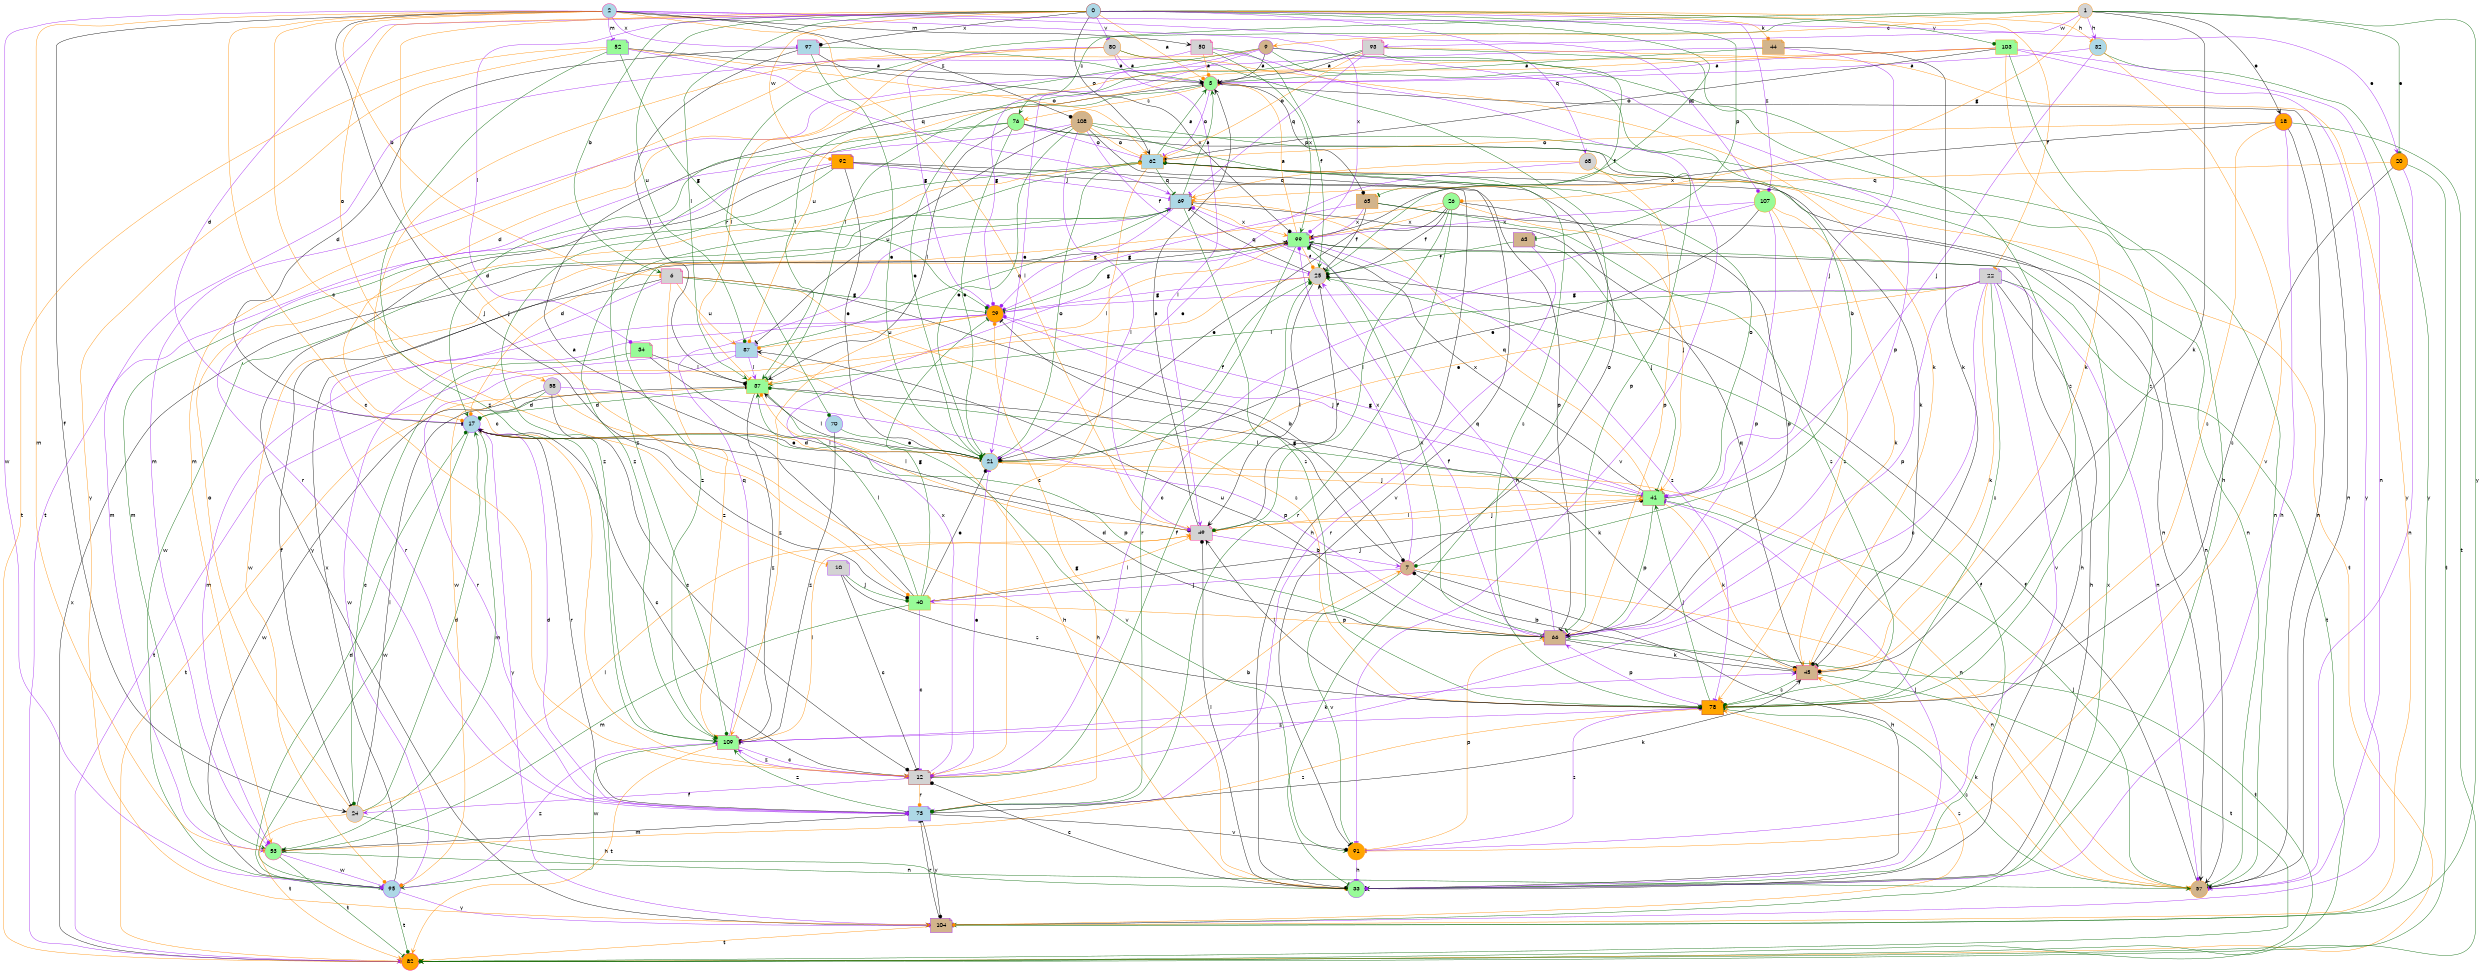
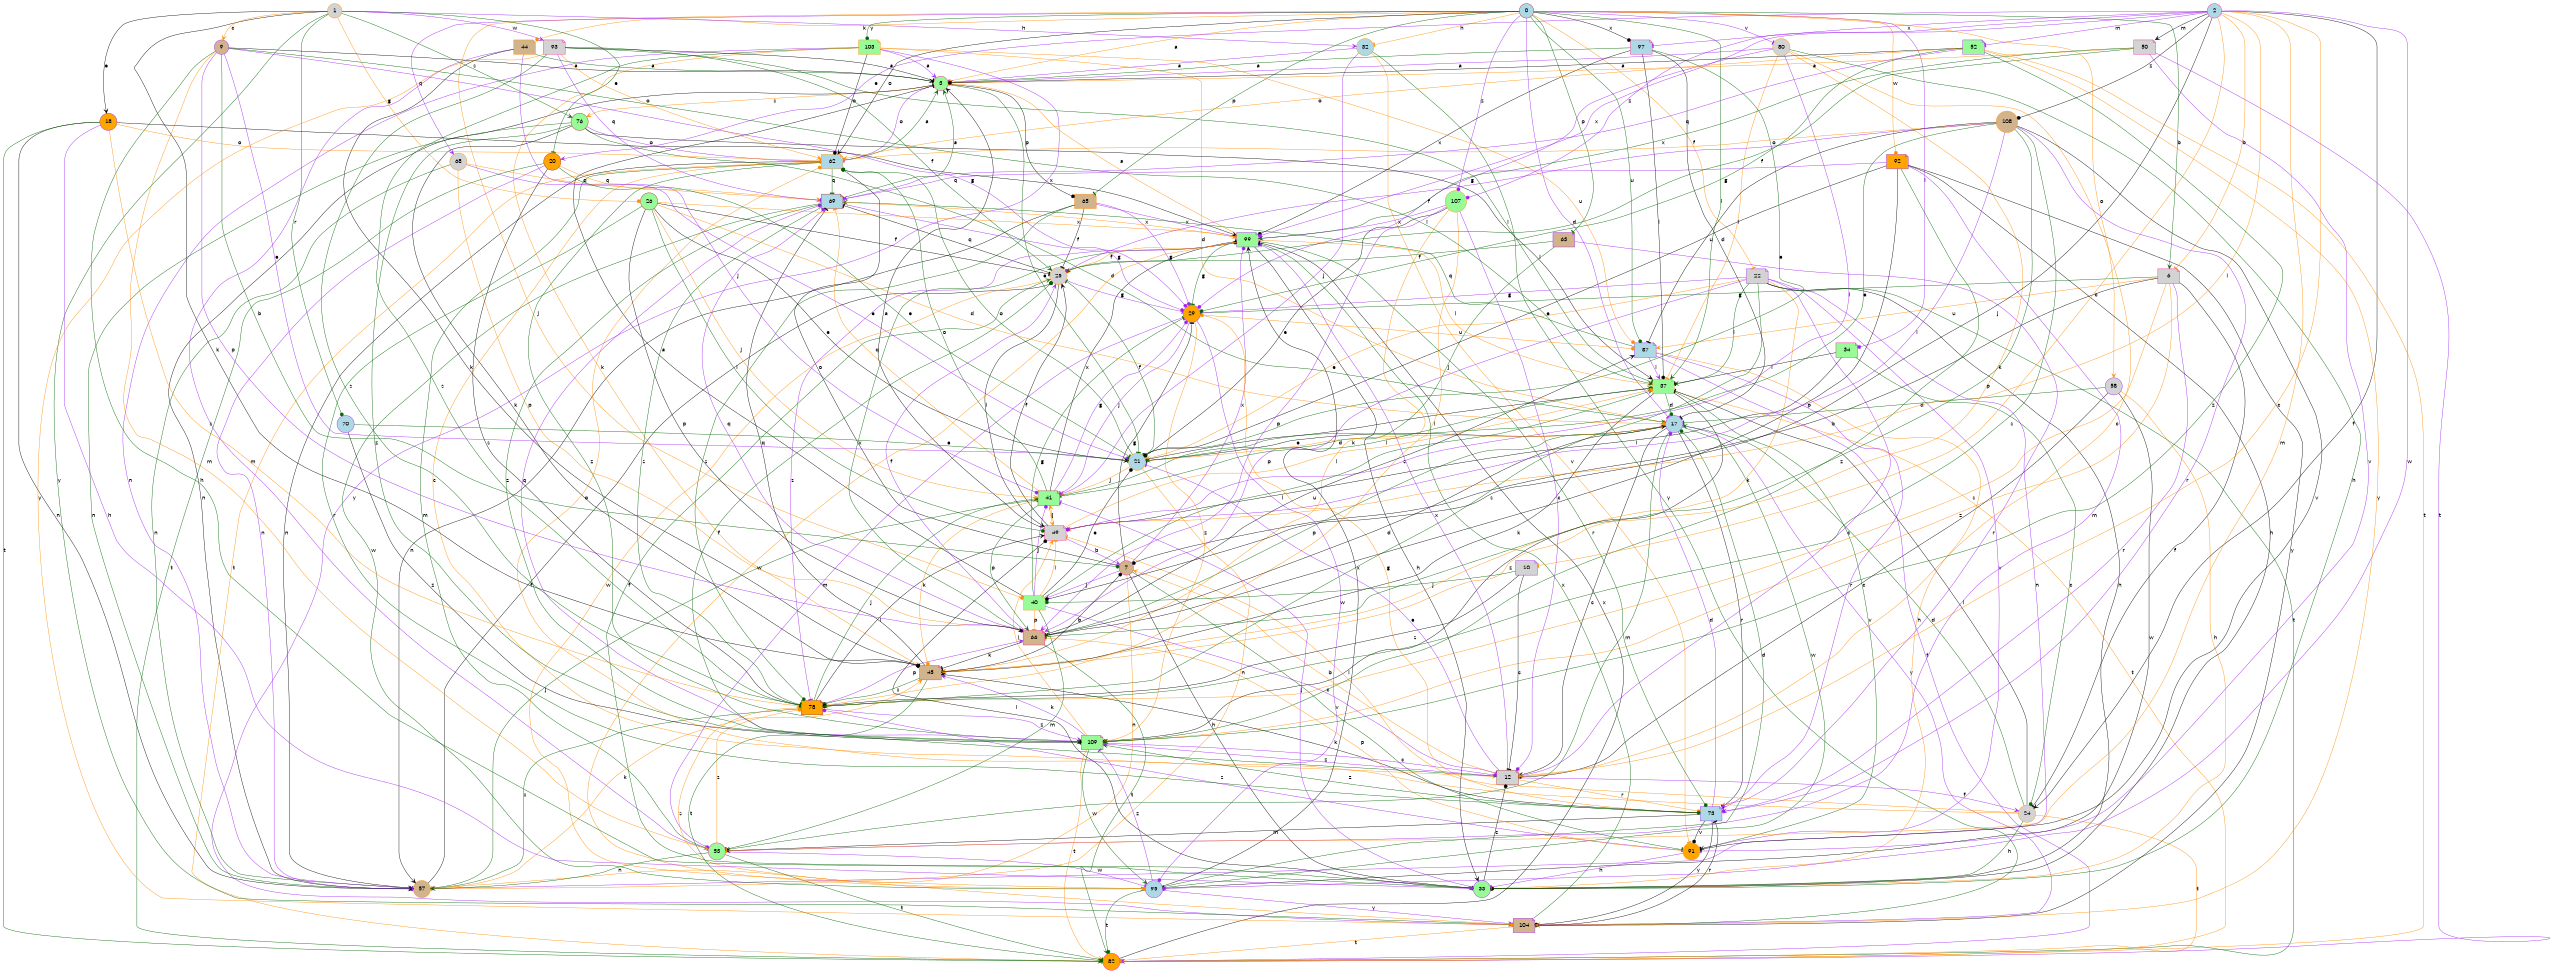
edge "92" -> "69": label "j" -> "q"
edge "76" -> "21": now "20" -> "21"
edge "58" -> "66": removed, label "p"
edge "40" -> "41": color black -> purple
node "66": color purple -> deeppink
edge "95" -> "104": arrowhead tee -> vee
